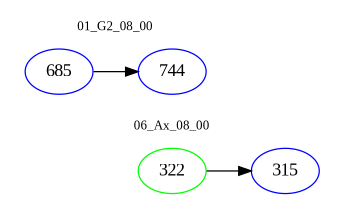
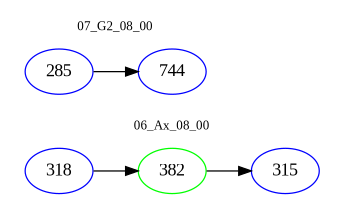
cluster "01_G2_08_00": label "01_G2_08_00" -> "07_G2_08_00"
node "685": label "685" -> "285"
node "318": added
node "322": label "322" -> "382"
